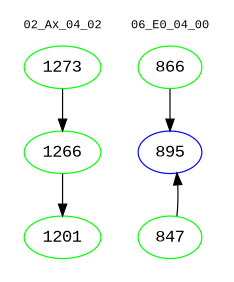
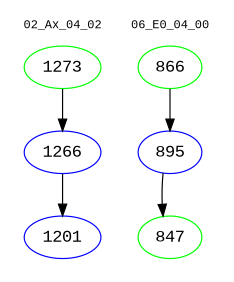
node "1266": color green -> blue
edge "847" -> "895": reversed
node "1201": color green -> blue
